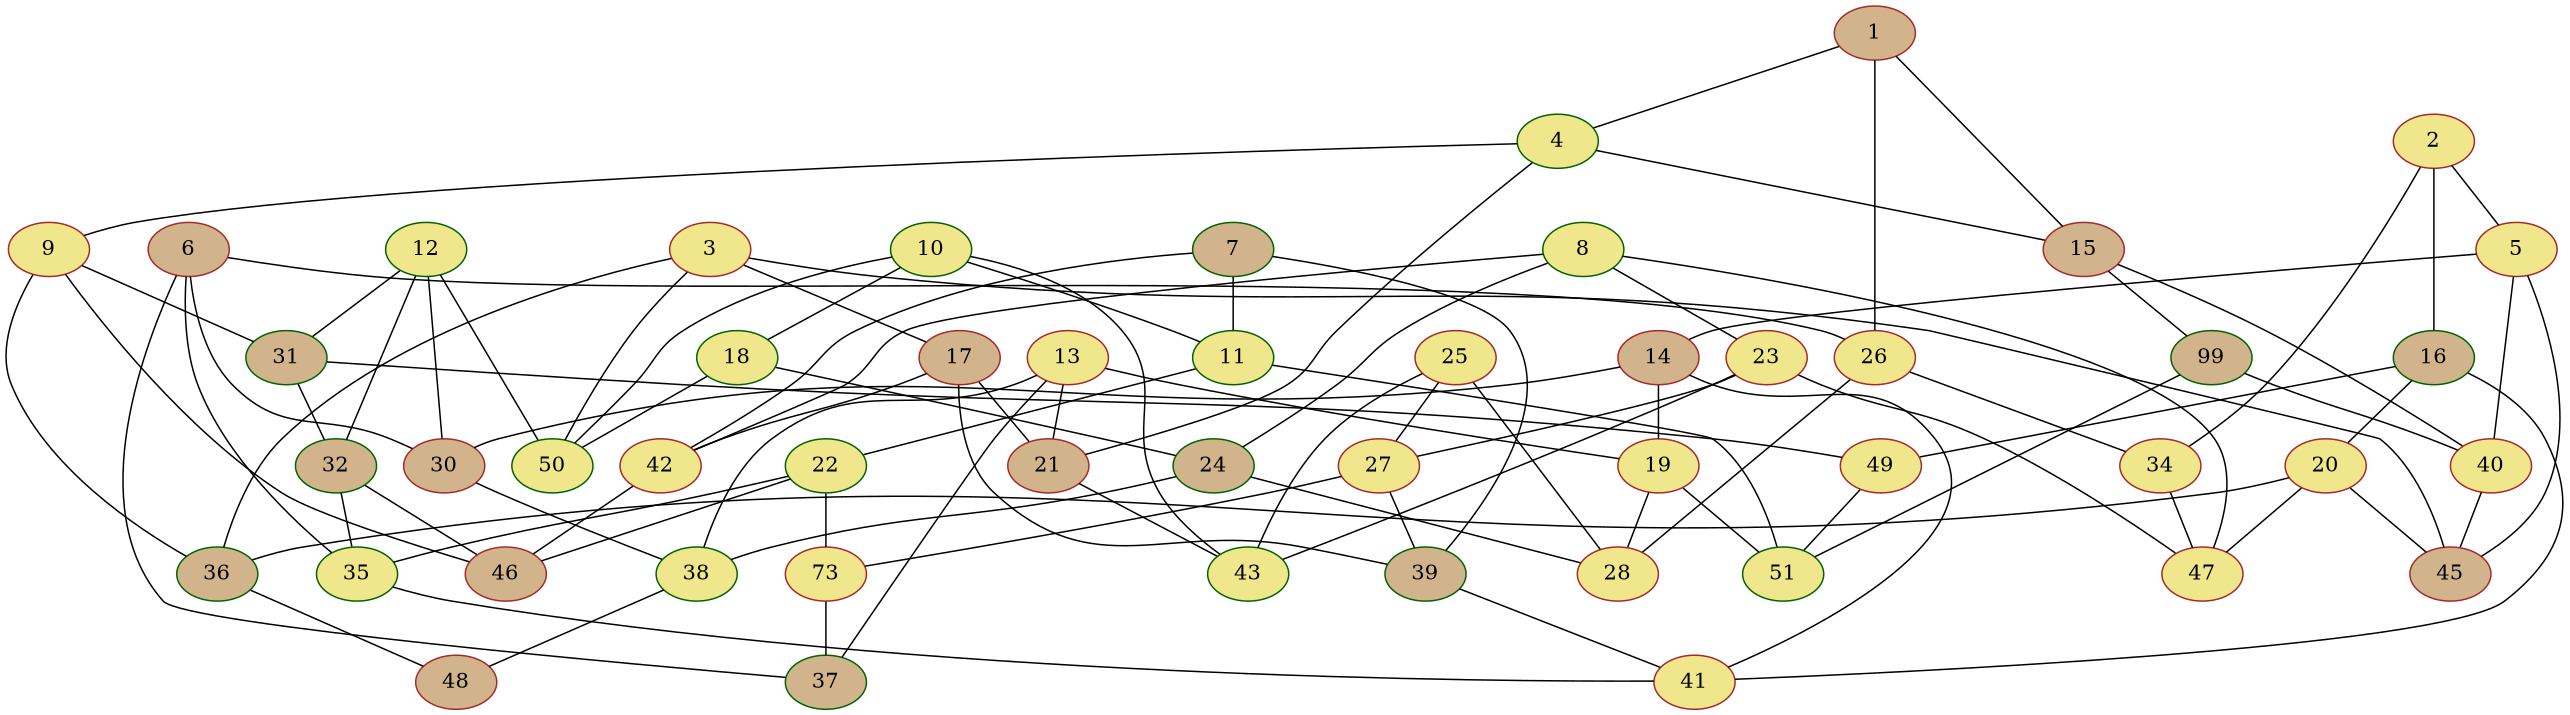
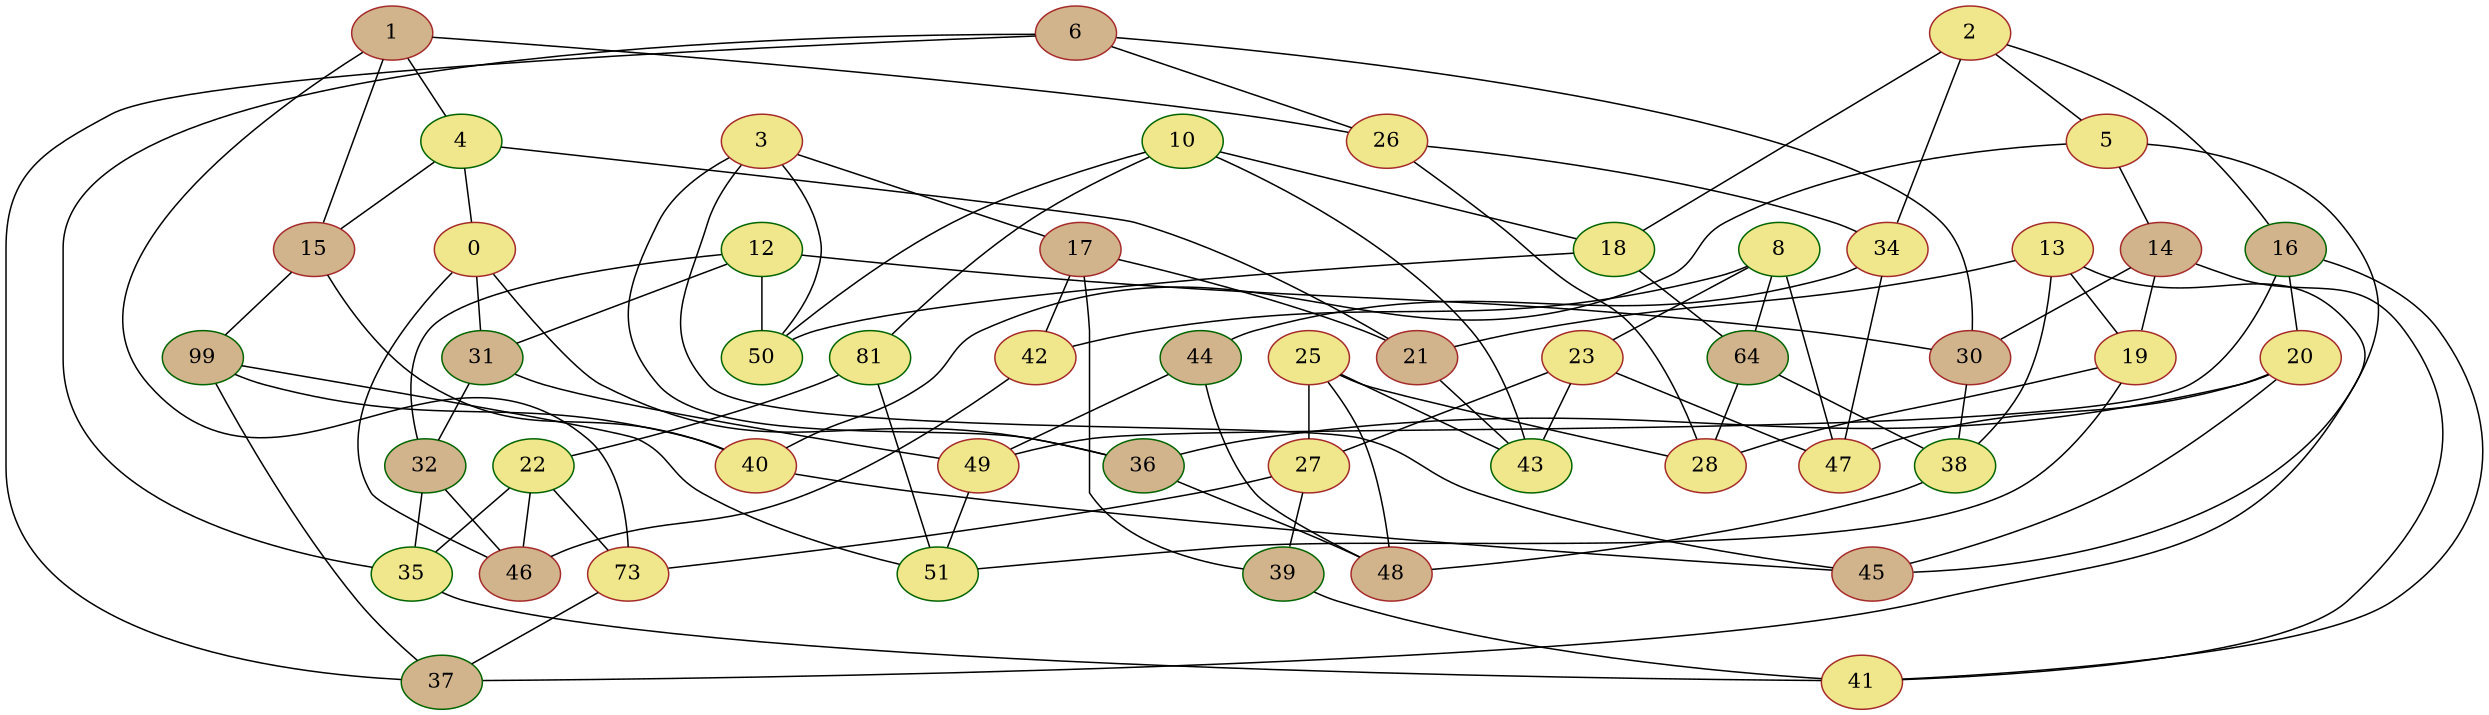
edge "2" -- "18": added
node "9": label "9" -> "0"
node "7": removed
node "44": added
node "11": label "11" -> "81"
edge "1" -- "73": added
edge "25" -- "48": added
node "24": label "24" -> "64"
edge "99" -- "37": added
